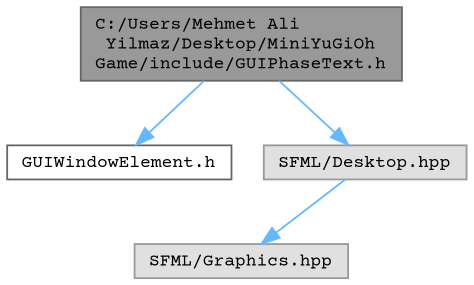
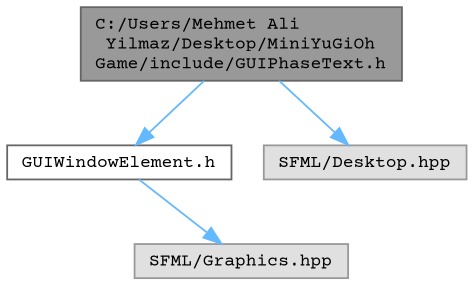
edge "SFML/Desktop.hpp" -> "SFML/Graphics.hpp": now "GUIWindowElement.h" -> "SFML/Graphics.hpp"
